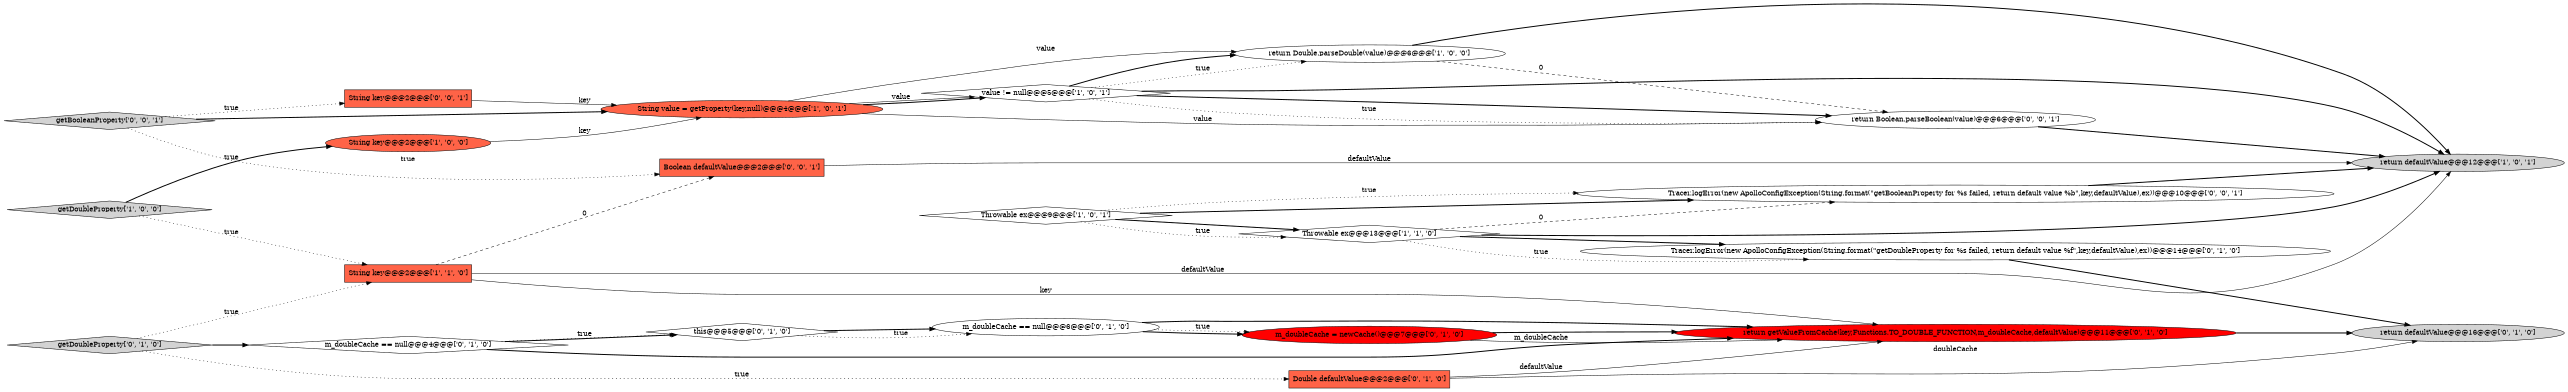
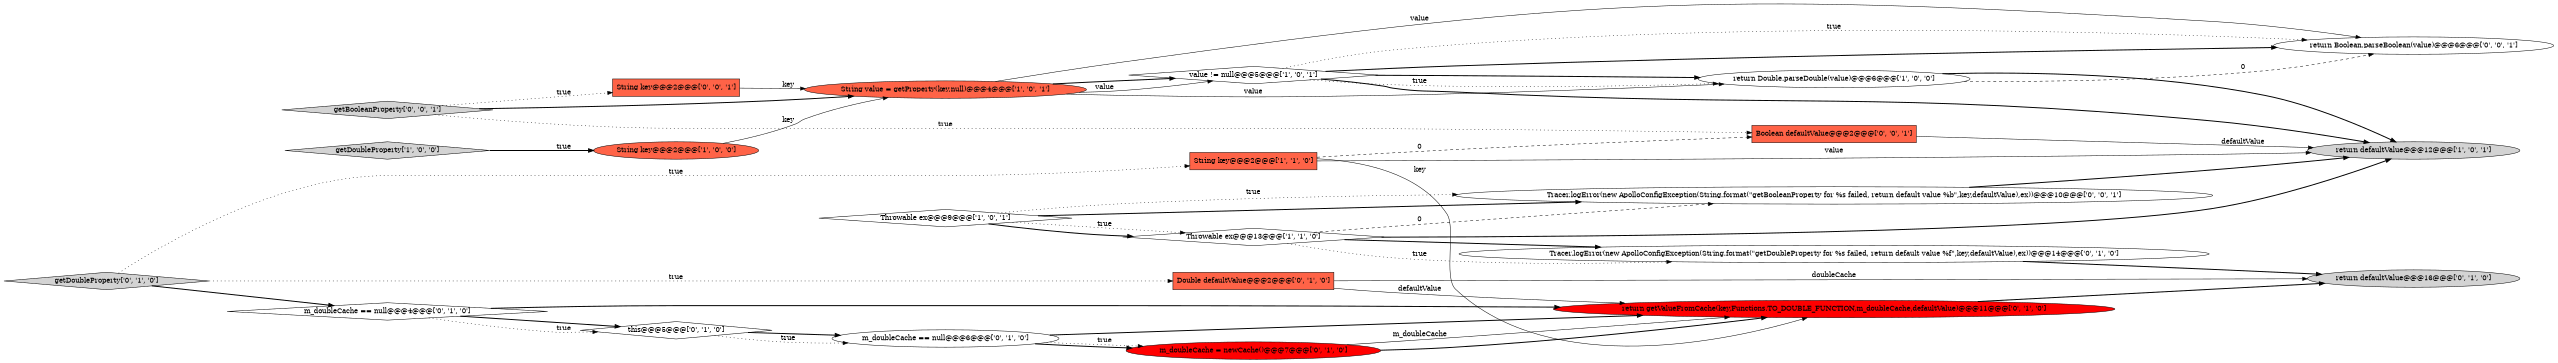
edge "return Boolean.parseBoolean(value)@@@6@@@['0', '0', '1']" -> "return defaultValue@@@12@@@['1', '0', '1']": removed
edge "getDoubleProperty['1', '0', '0']" -> "String key@@@2@@@['1', '1', '0']": removed, label "true"
edge "String key@@@2@@@['1', '1', '0']" -> "return defaultValue@@@12@@@['1', '0', '1']": label "defaultValue" -> "value"
